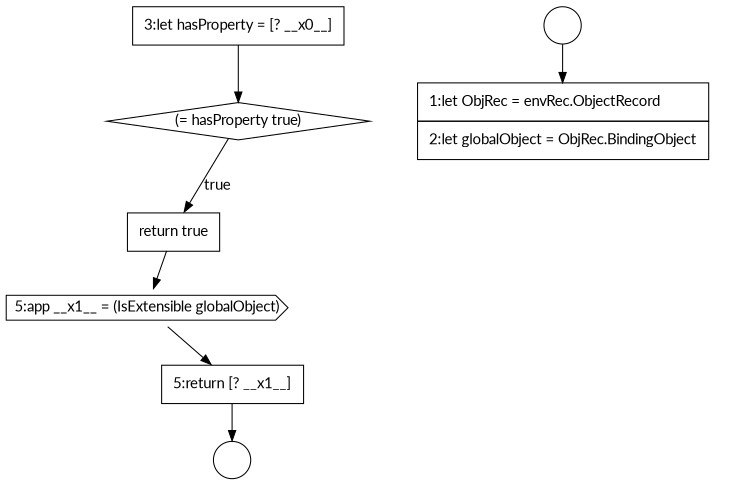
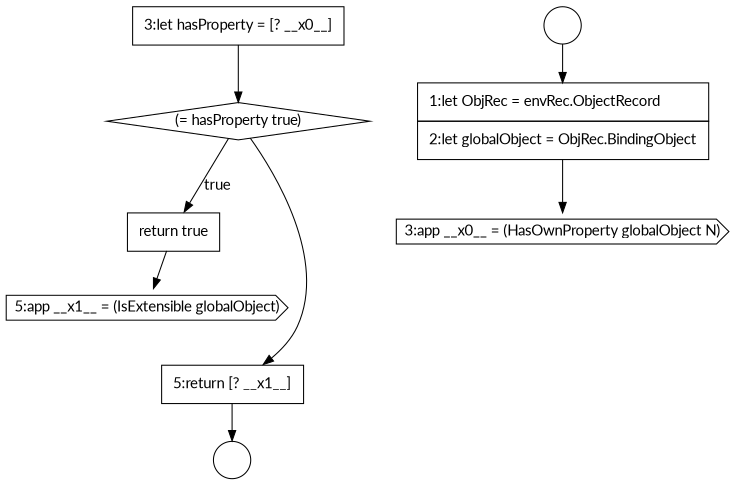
node "3:app __x0__ = (HasOwnProperty globalObject N)": added
edge "5:app __x1__ = (IsExtensible globalObject)" -> "5:return [? __x1__]": now "(= hasProperty true)" -> "5:return [? __x1__]"
